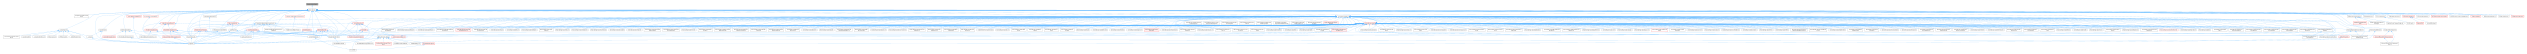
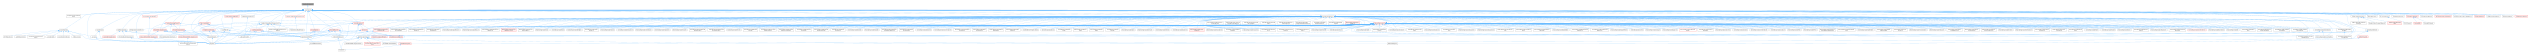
node "InstanceDataManager.h": removed
